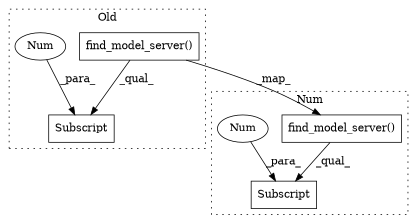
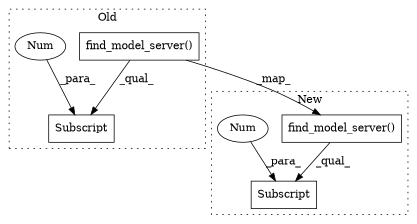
cluster "Num": label "Num" -> "New"
